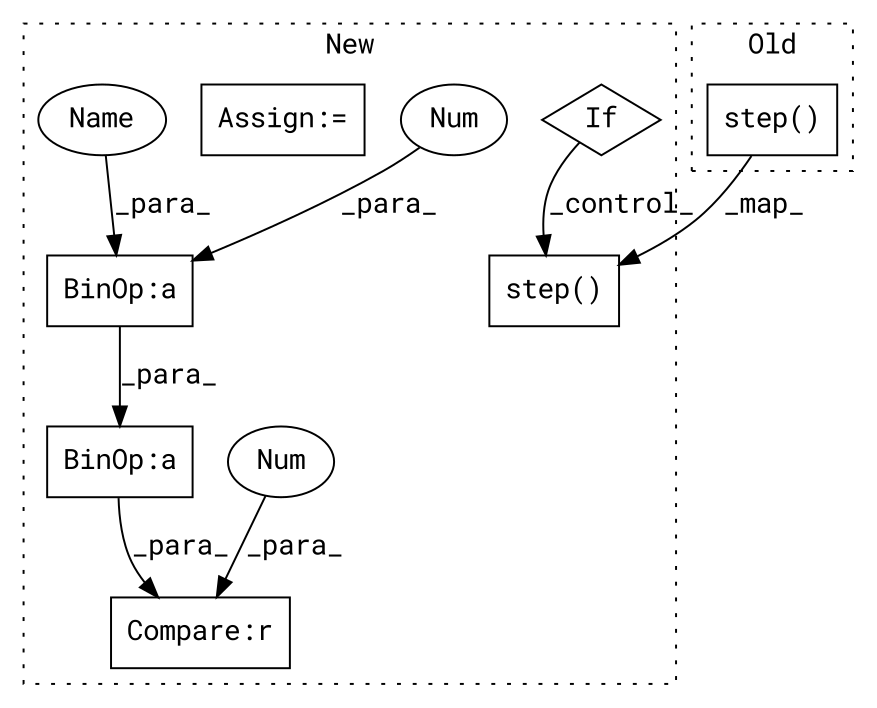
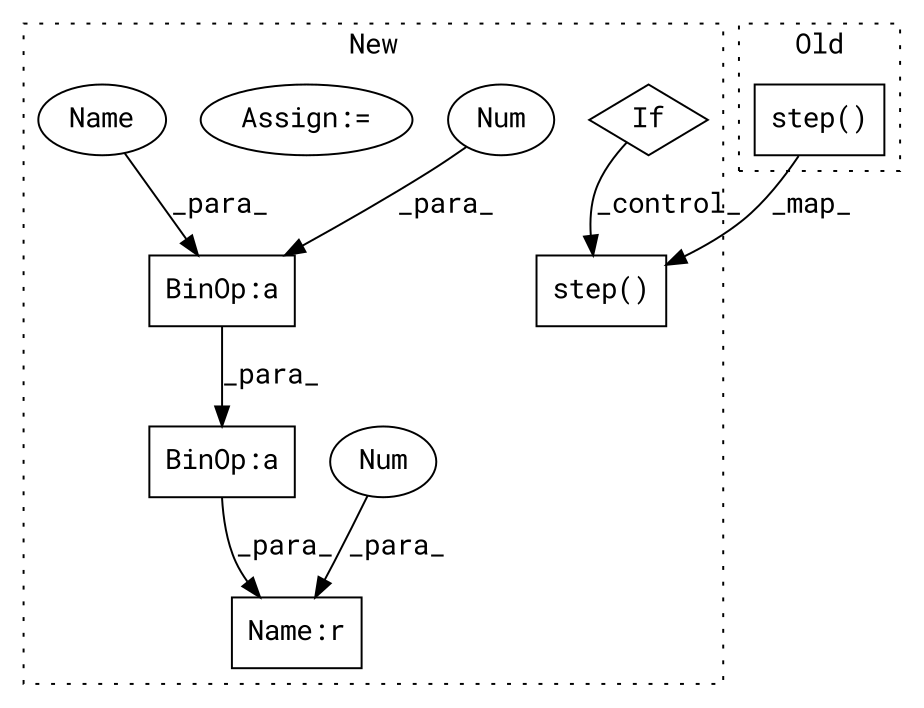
node "Assign:=": shape box -> ellipse
node "Compare:r": label "Compare:r" -> "Name:r"
